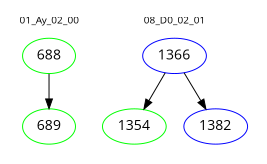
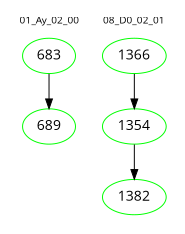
node "688": label "688" -> "683"
node "1366": color blue -> green
edge "1366" -> "1382": now "1354" -> "1382"
node "1382": color blue -> green
